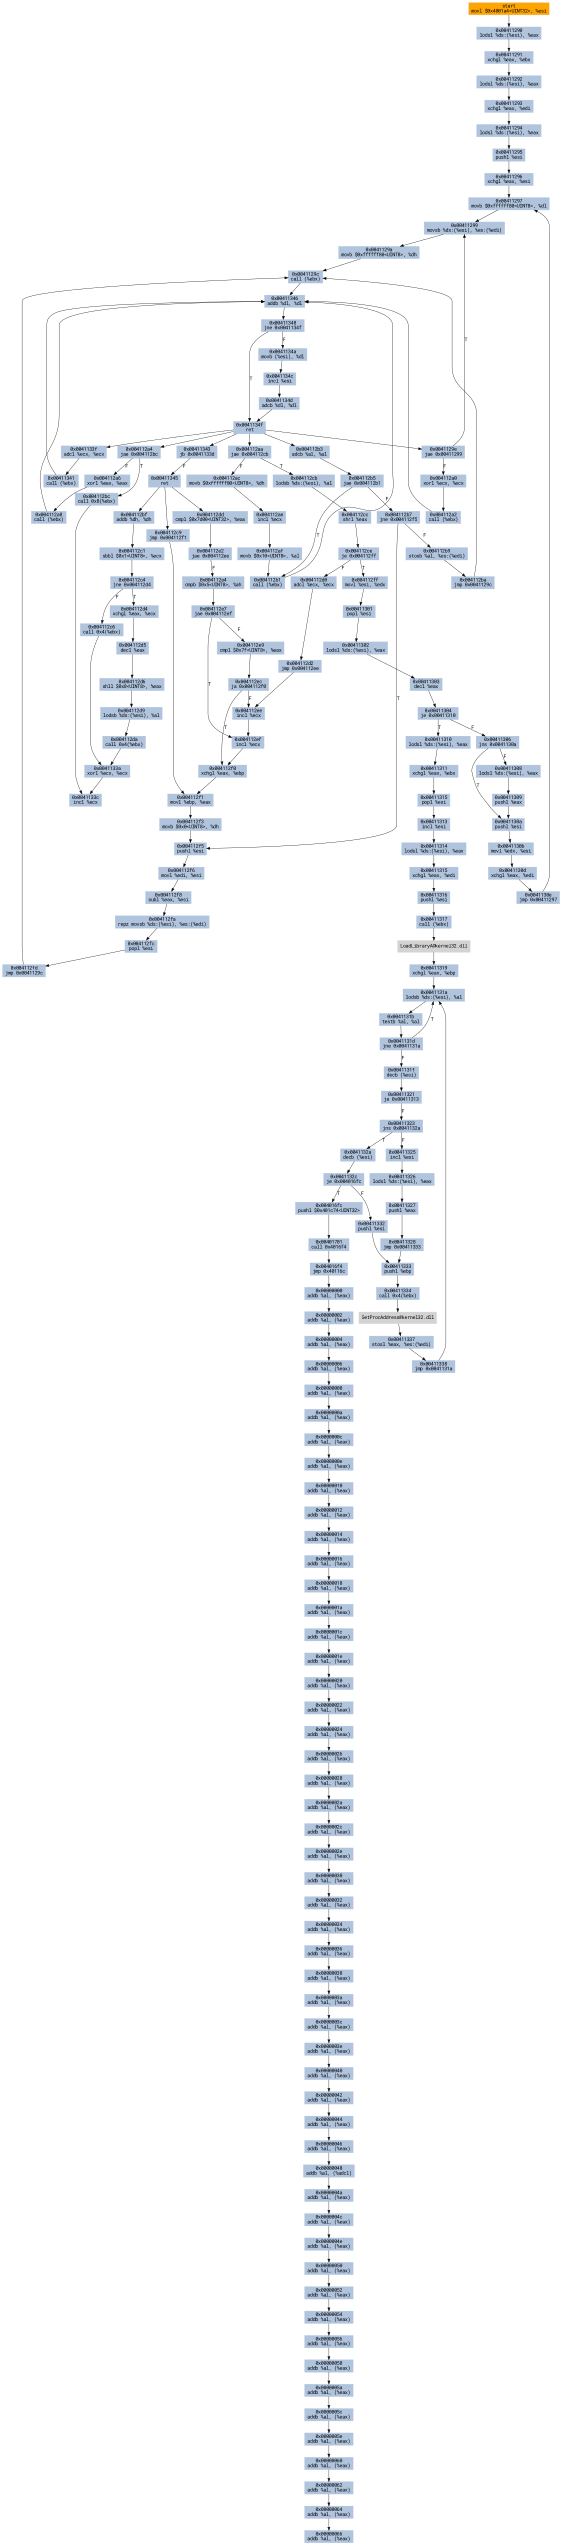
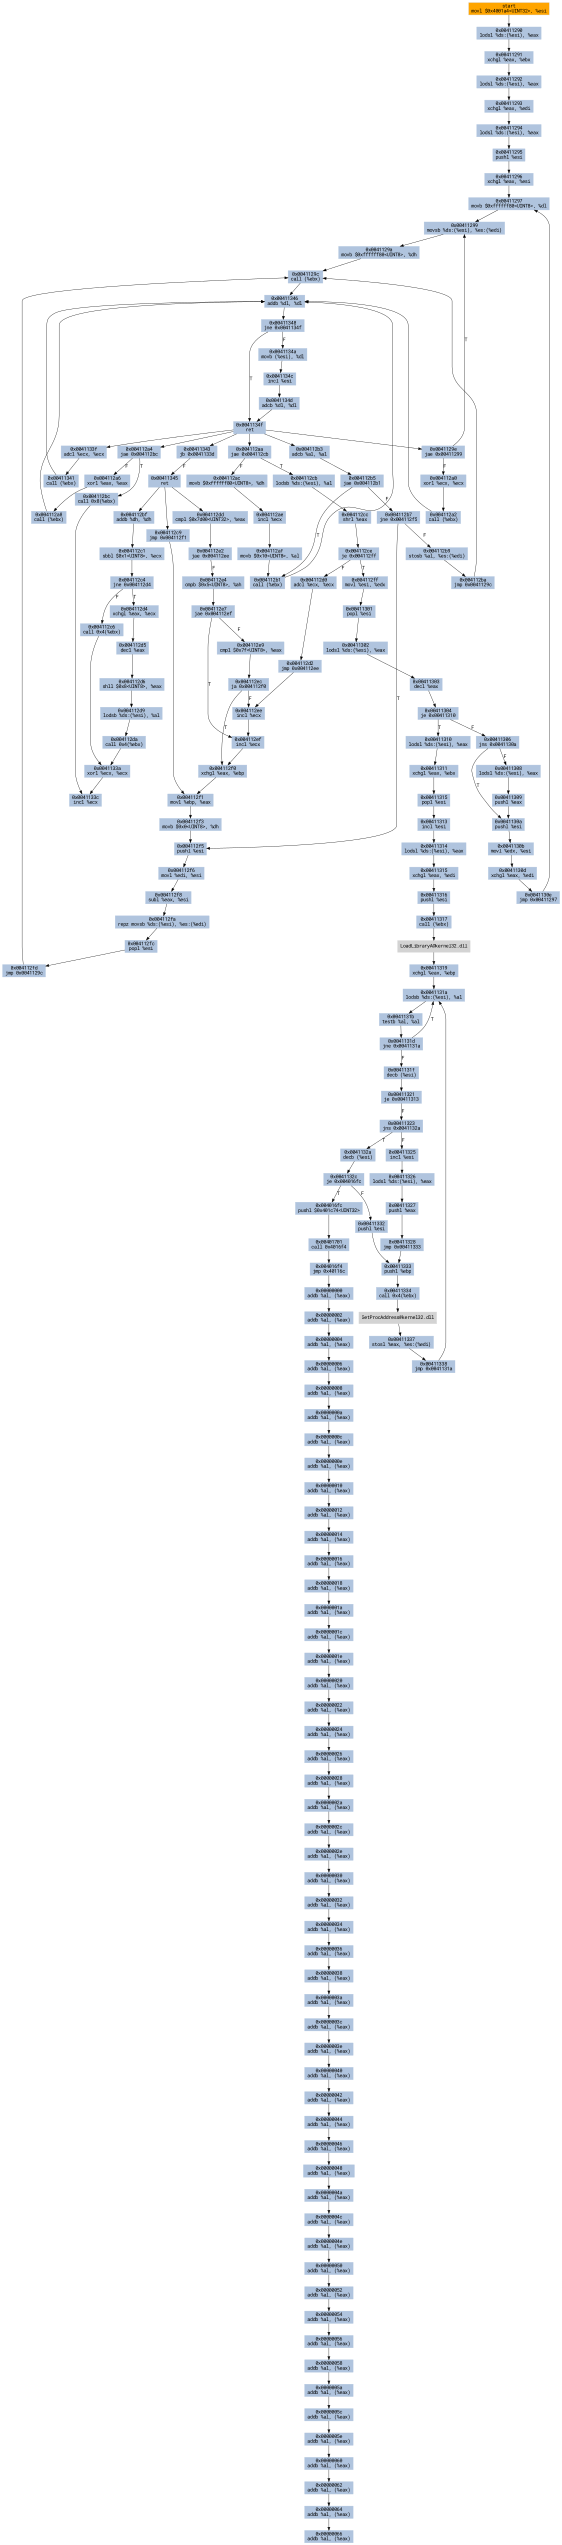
node "0x00000048 addb %al, (%adcl)": label "0x00000048 addb %al, (%adcl)" -> "0x00000048 addb %al, (%eax)"
